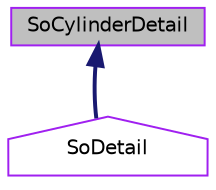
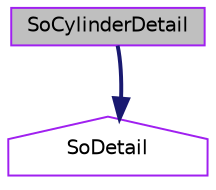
edge "SoDetail" -> "SoCylinderDetail": reversed
